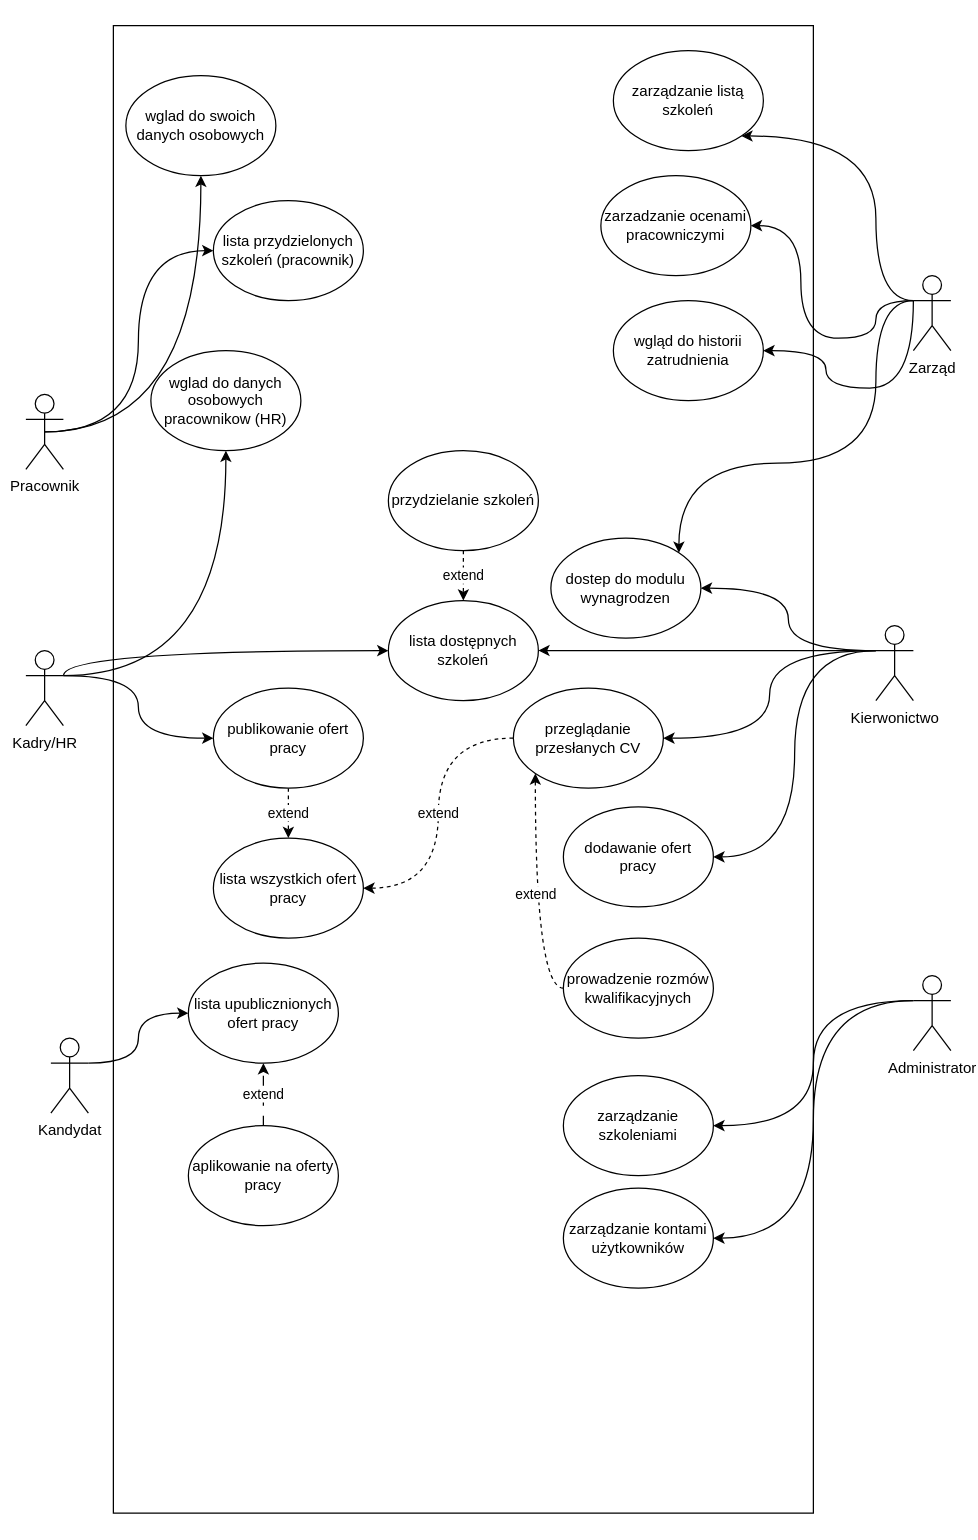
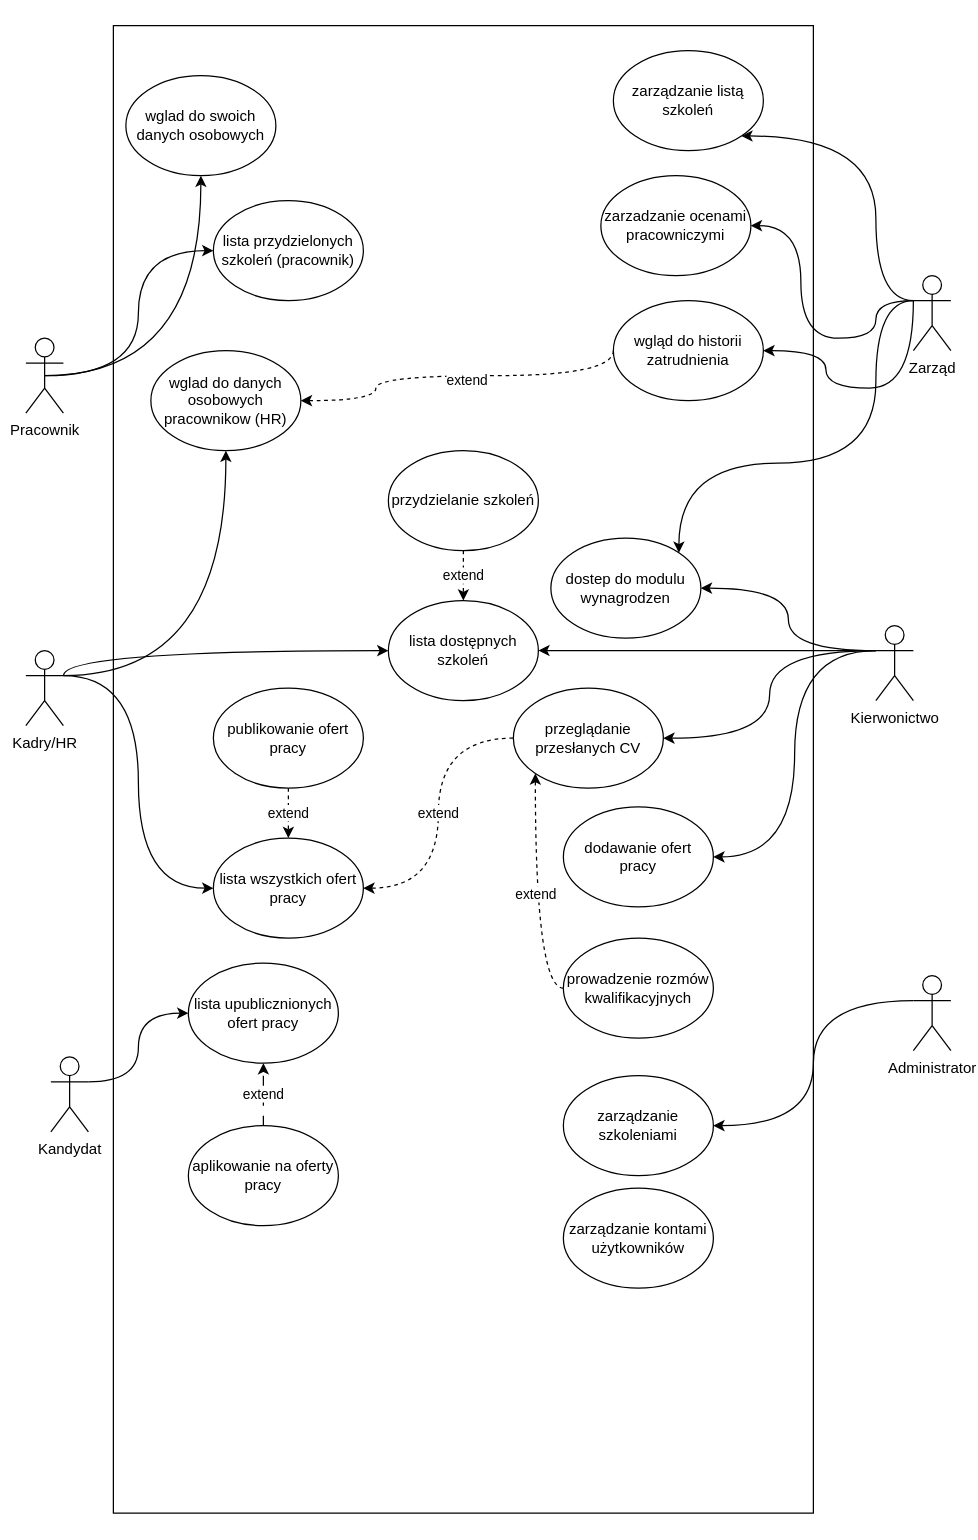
edge "wgląd do historii zatrudnienia" -> "wglad do danych osobowych pracownikow (HR)": added, label "extend"
node "Pracownik": moved (44, 432) -> (44, 376)
edge "Kadry/HR" -> "publikowanie ofert pracy": now "Kadry/HR" -> "lista wszystkich ofert pracy"
node "Kandydat": moved (69, 1076) -> (69, 1094)
edge "Administrator" -> "zarządzanie kontami użytkowników": removed
